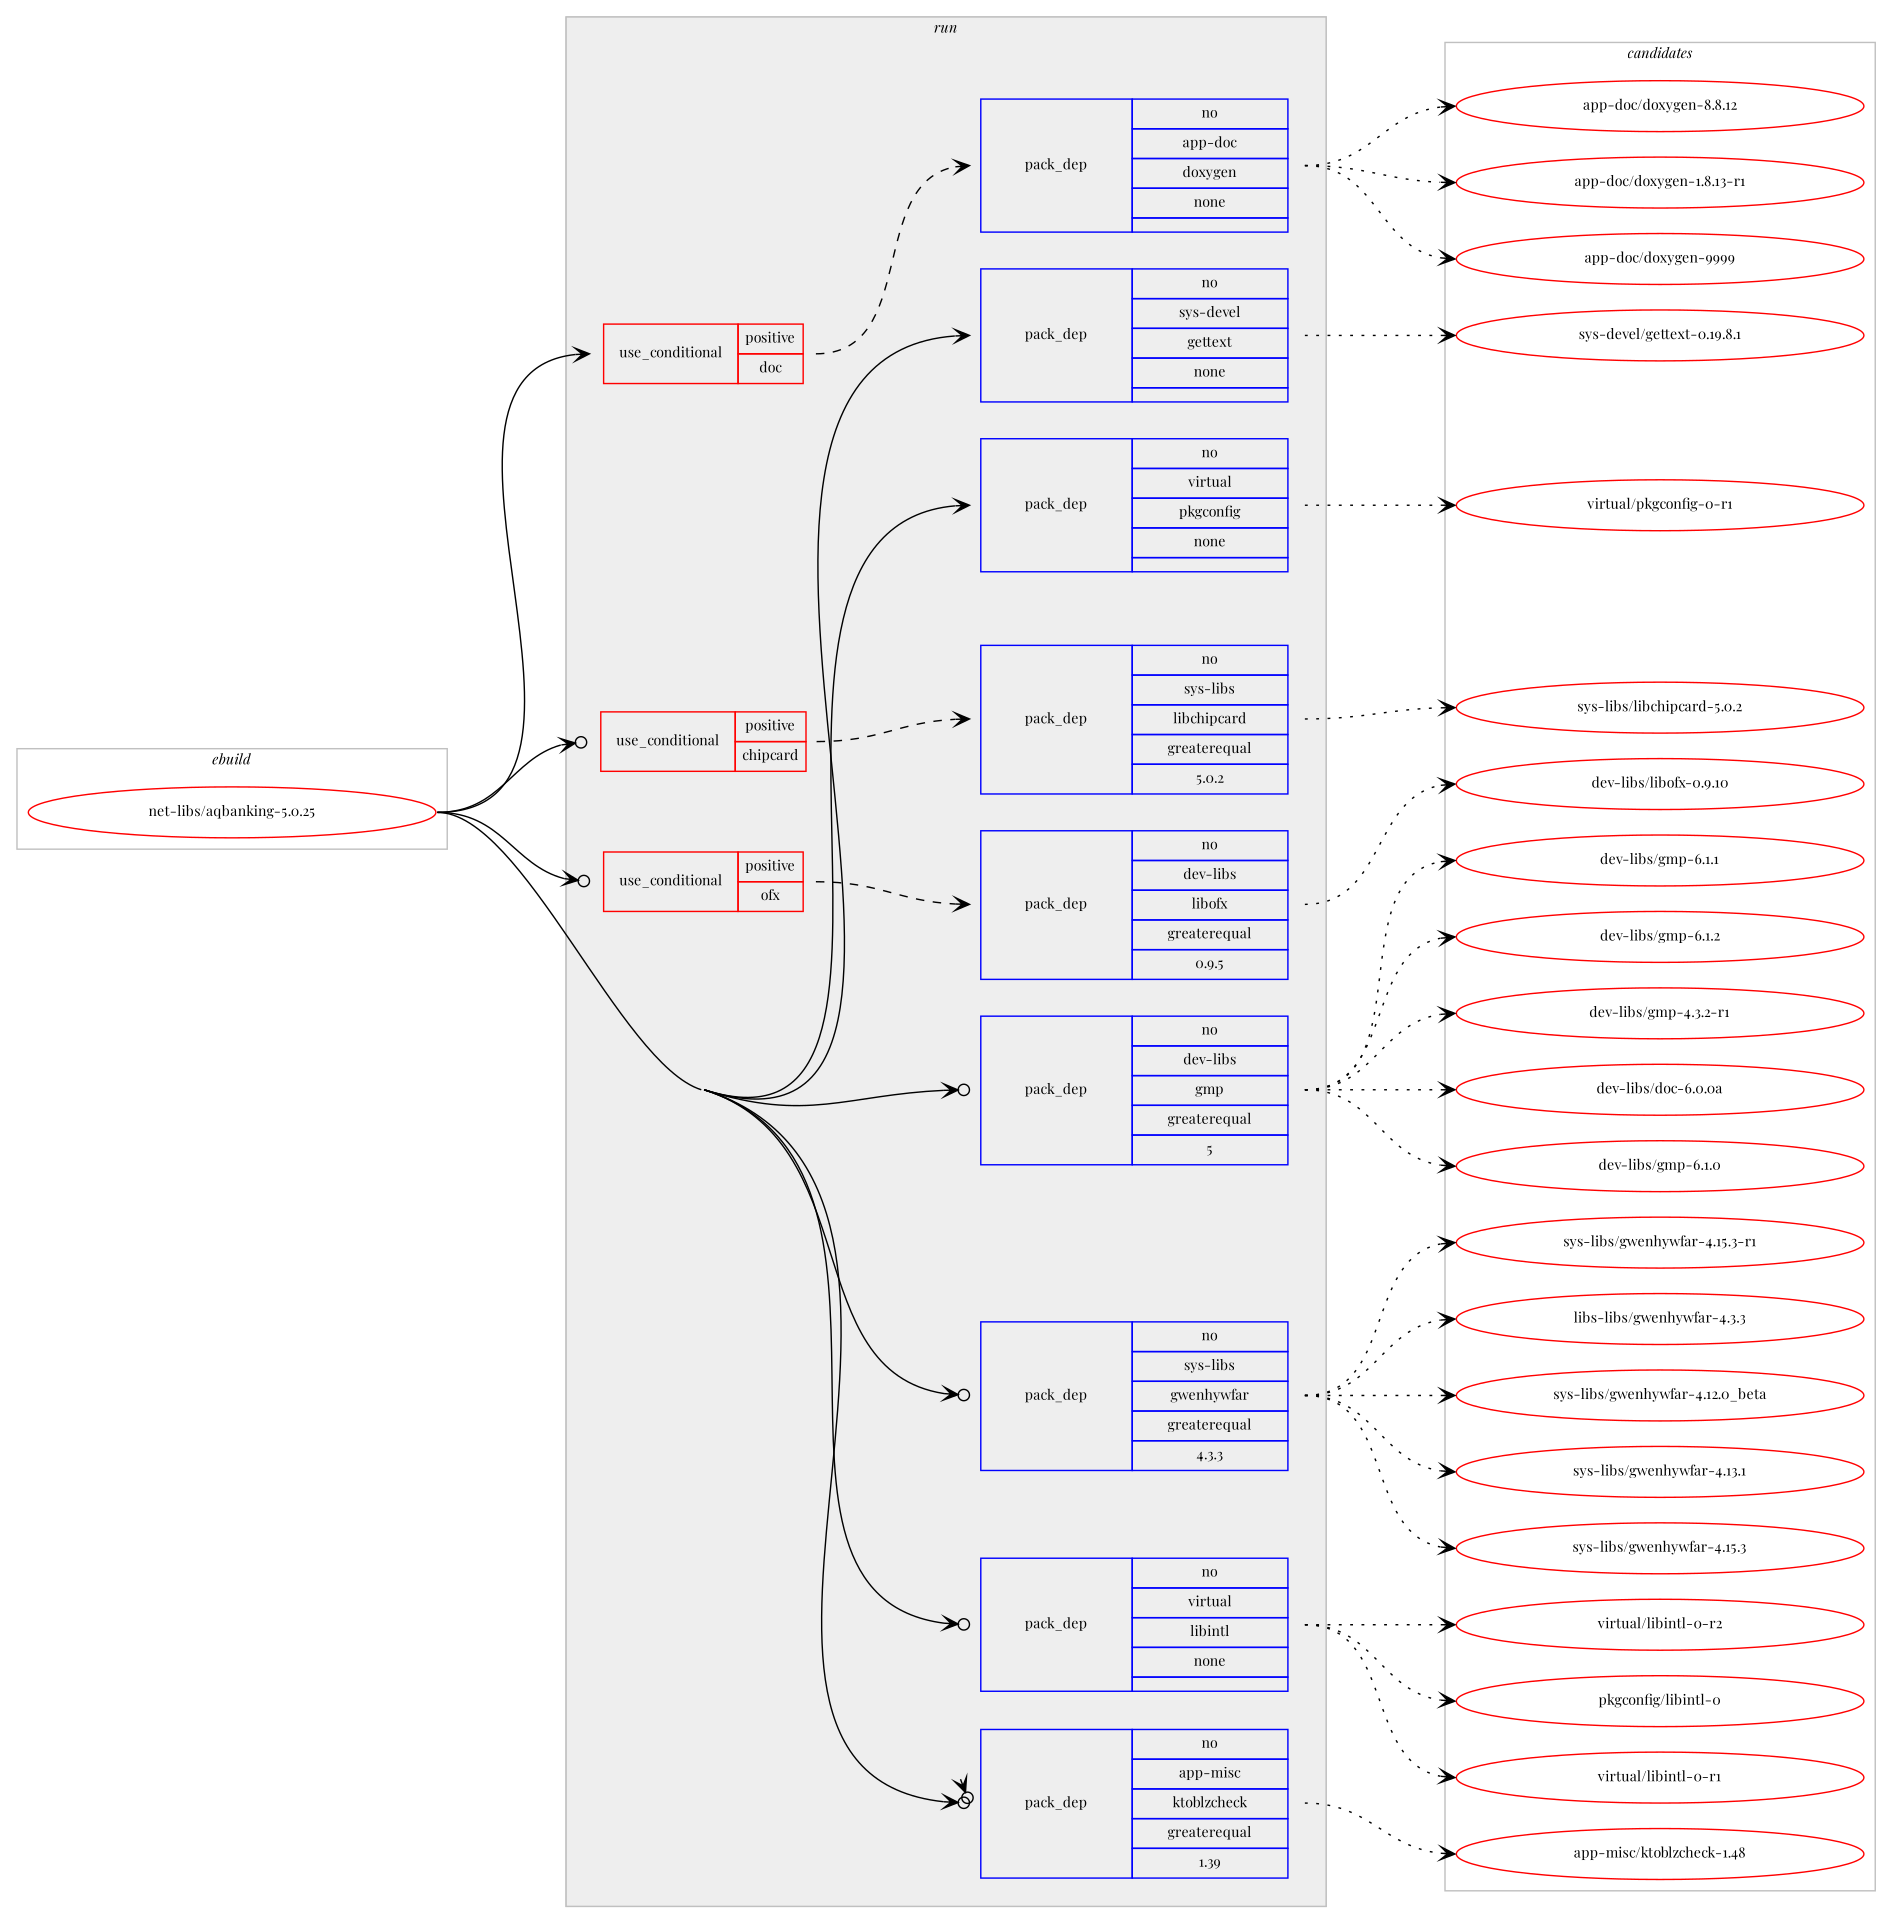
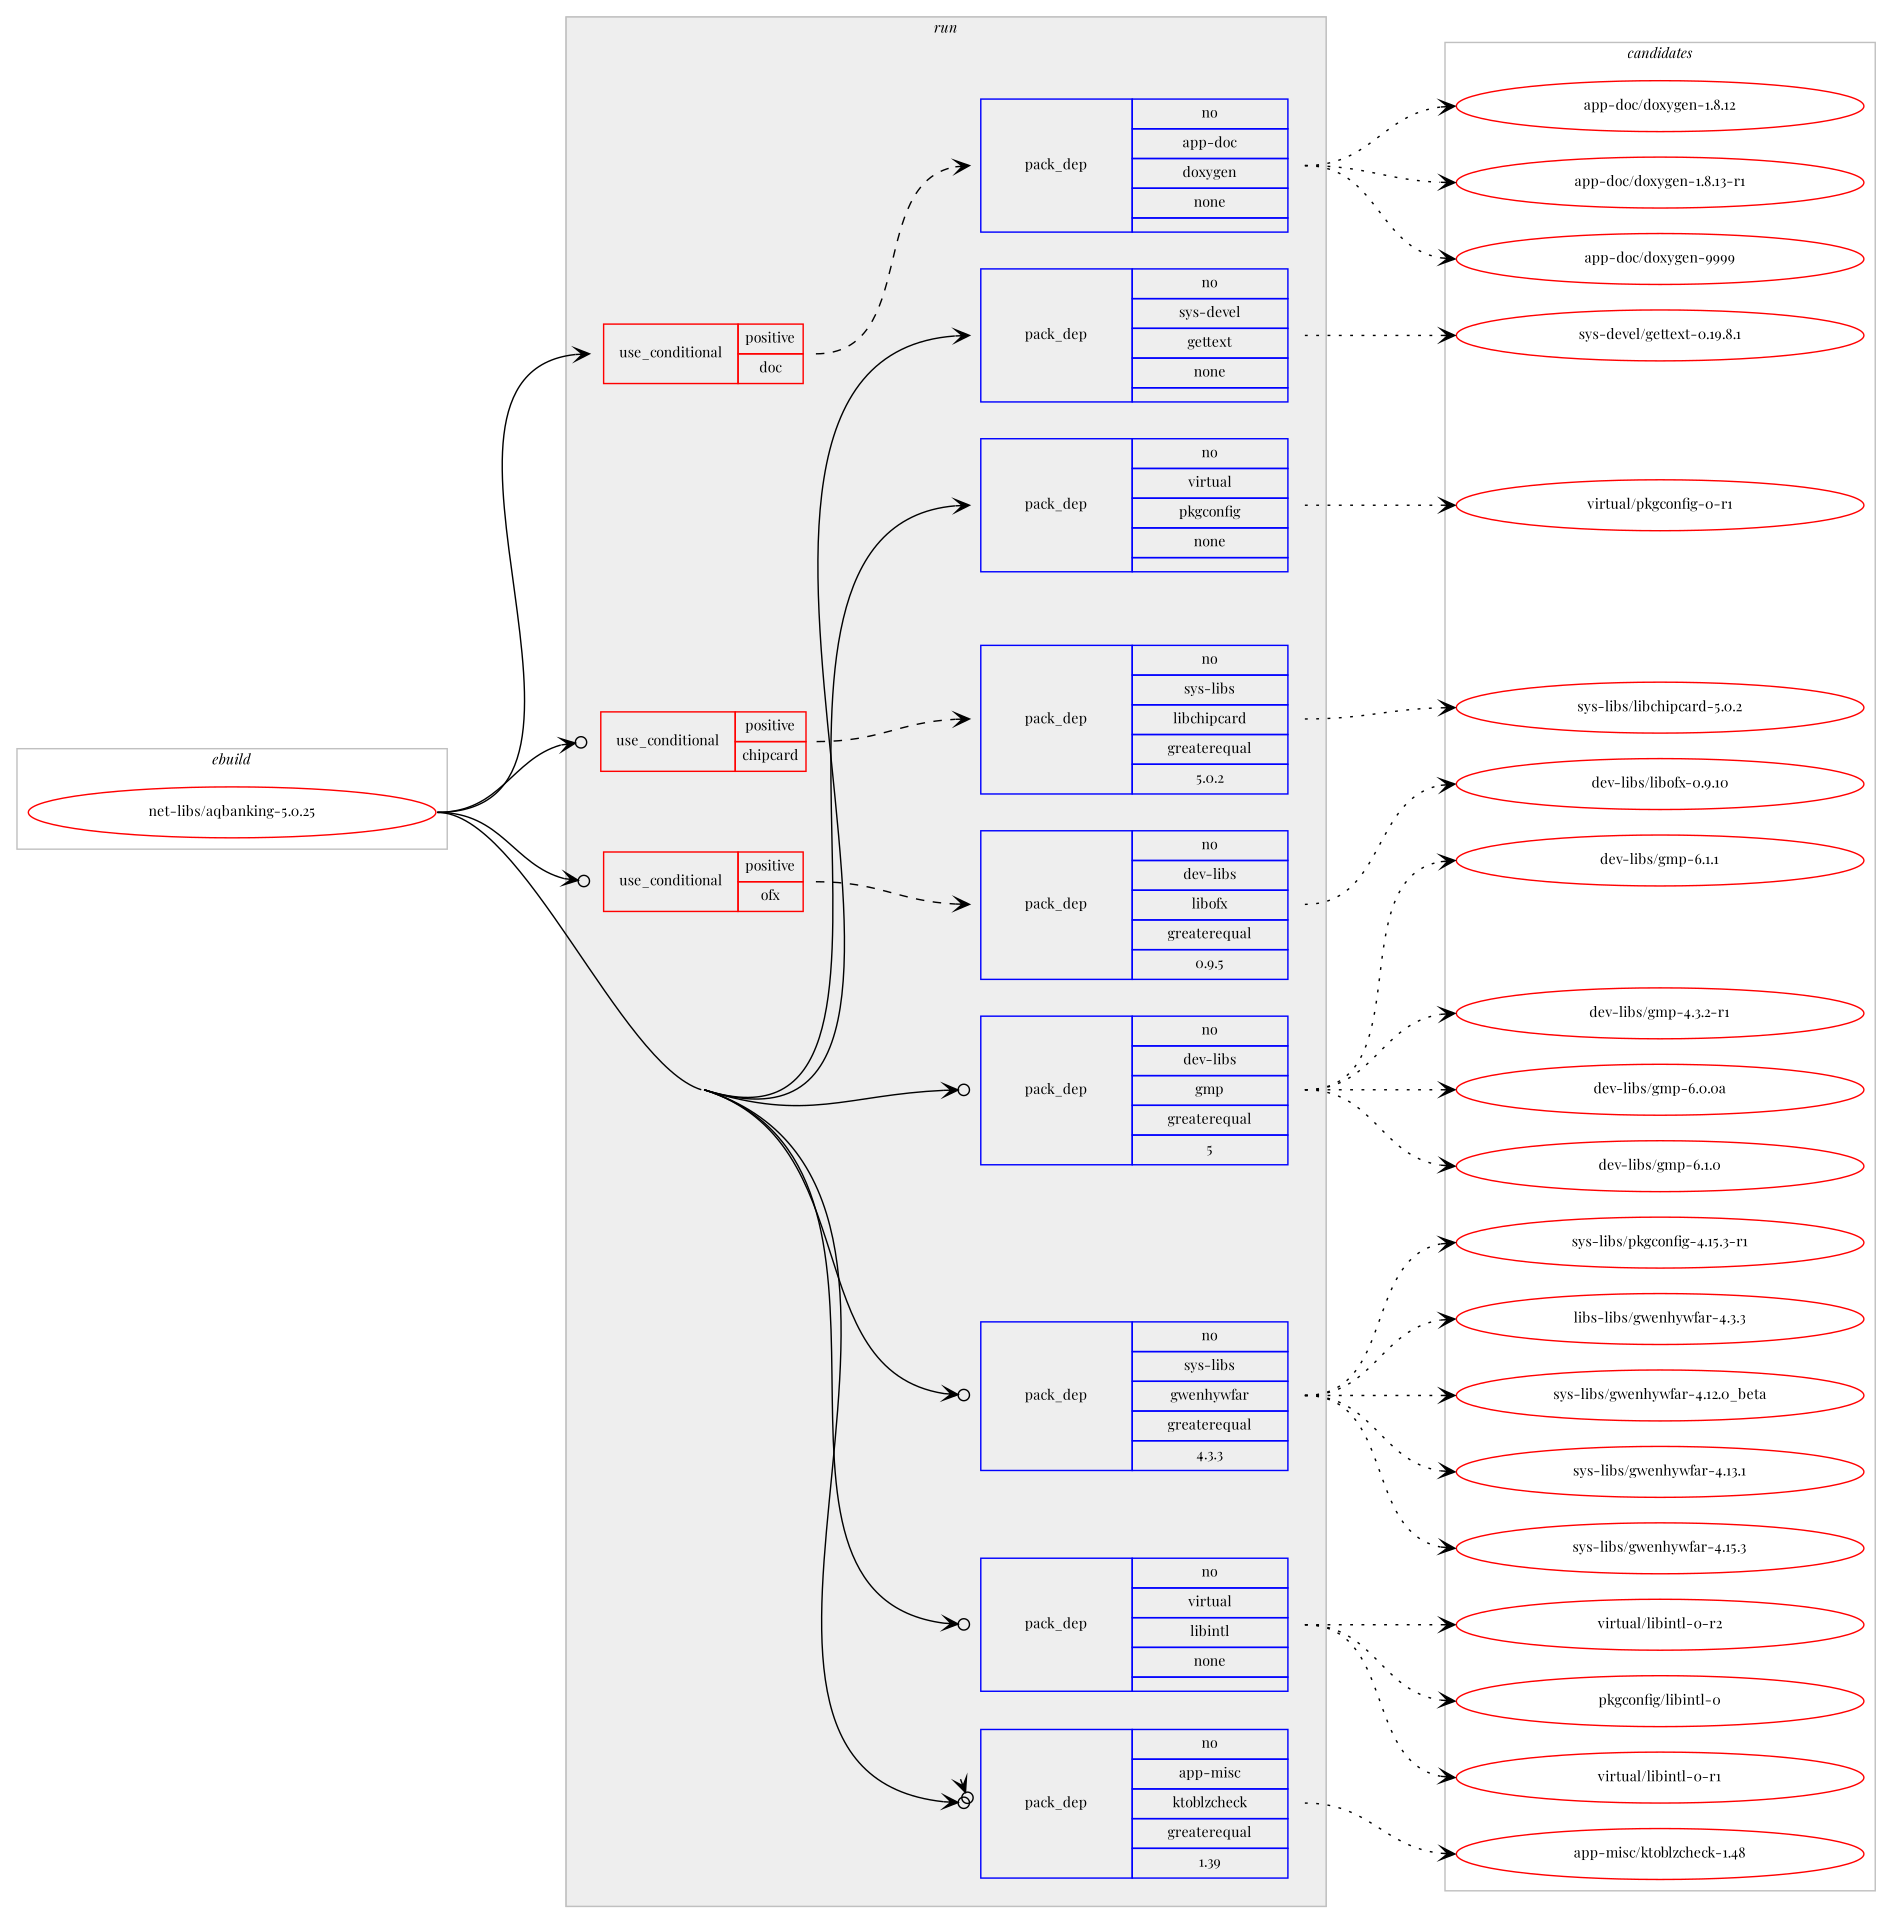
node "app-doc/doxygen-8.8.12": label "app-doc/doxygen-8.8.12" -> "app-doc/doxygen-1.8.12"
node "dev-libs/gmp-6.1.2": removed
node "dev-libs/doc-6.0.0a": label "dev-libs/doc-6.0.0a" -> "dev-libs/gmp-6.0.0a"
node "sys-libs/gwenhywfar-4.15.3-r1": label "sys-libs/gwenhywfar-4.15.3-r1" -> "sys-libs/pkgconfig-4.15.3-r1"
